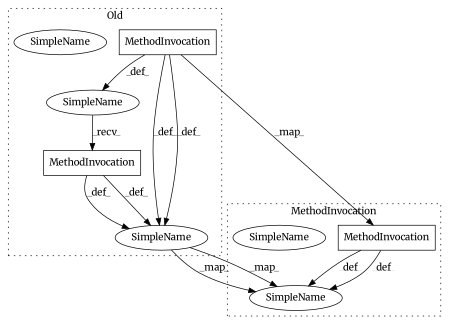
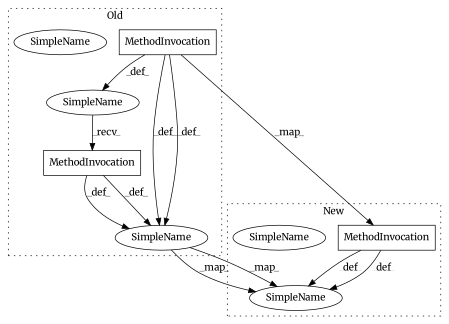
cluster "MethodInvocation": label "MethodInvocation" -> "New"
